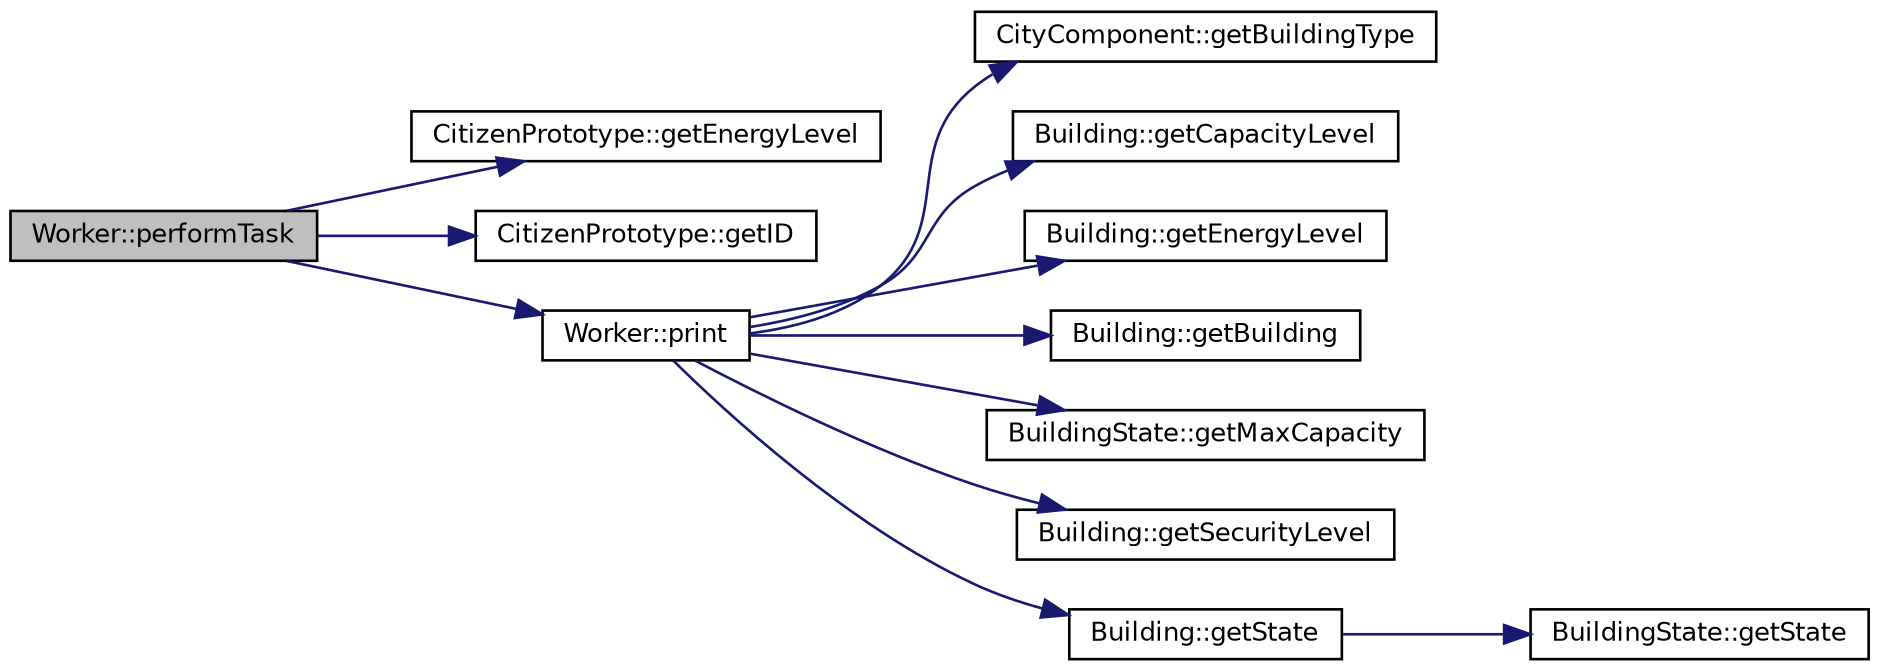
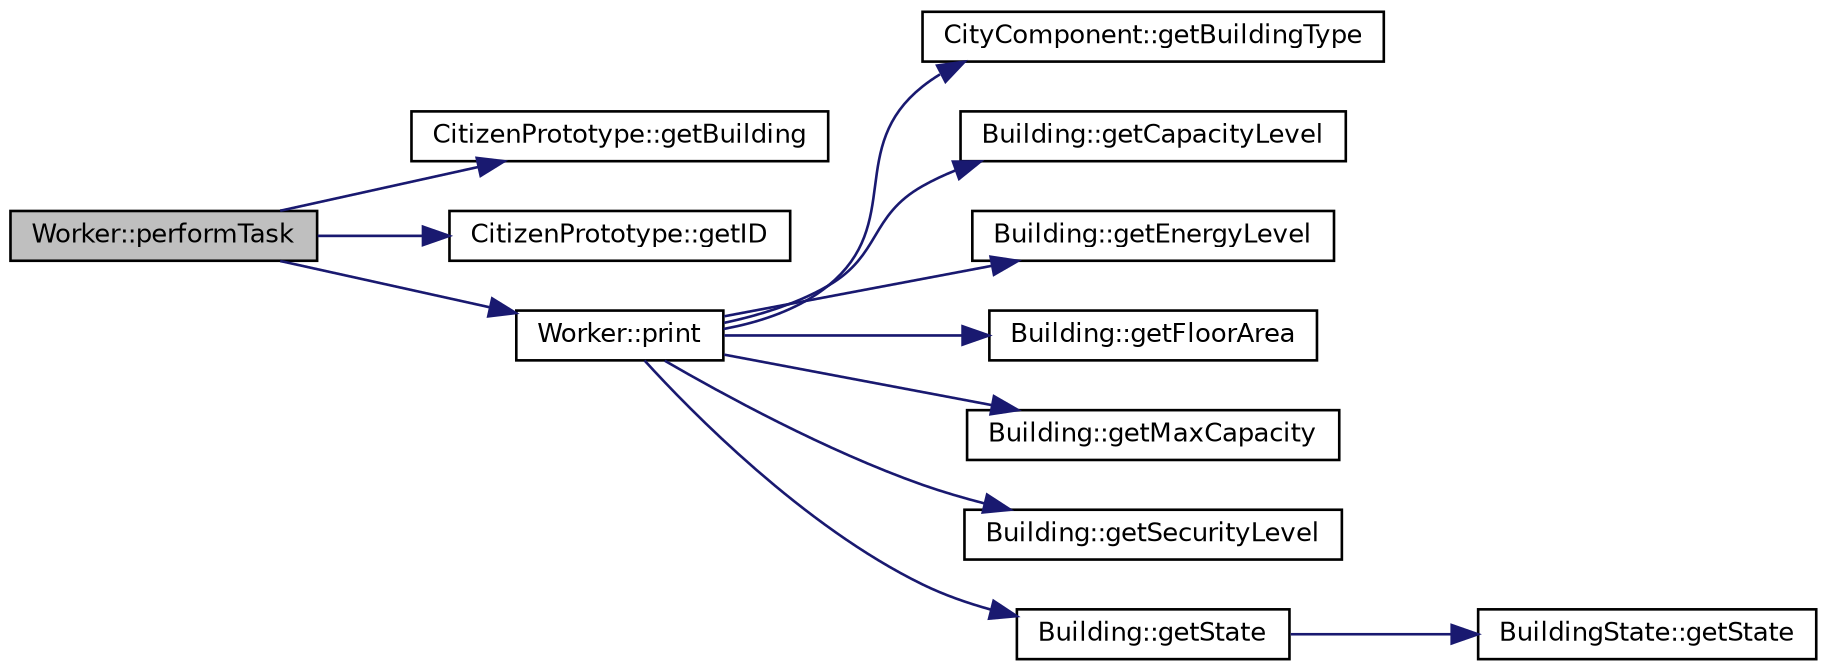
node "CitizenPrototype::getEnergyLevel": label "CitizenPrototype::getEnergyLevel" -> "CitizenPrototype::getBuilding"
node "Building::getBuilding": label "Building::getBuilding" -> "Building::getFloorArea"
node "BuildingState::getMaxCapacity": label "BuildingState::getMaxCapacity" -> "Building::getMaxCapacity"
